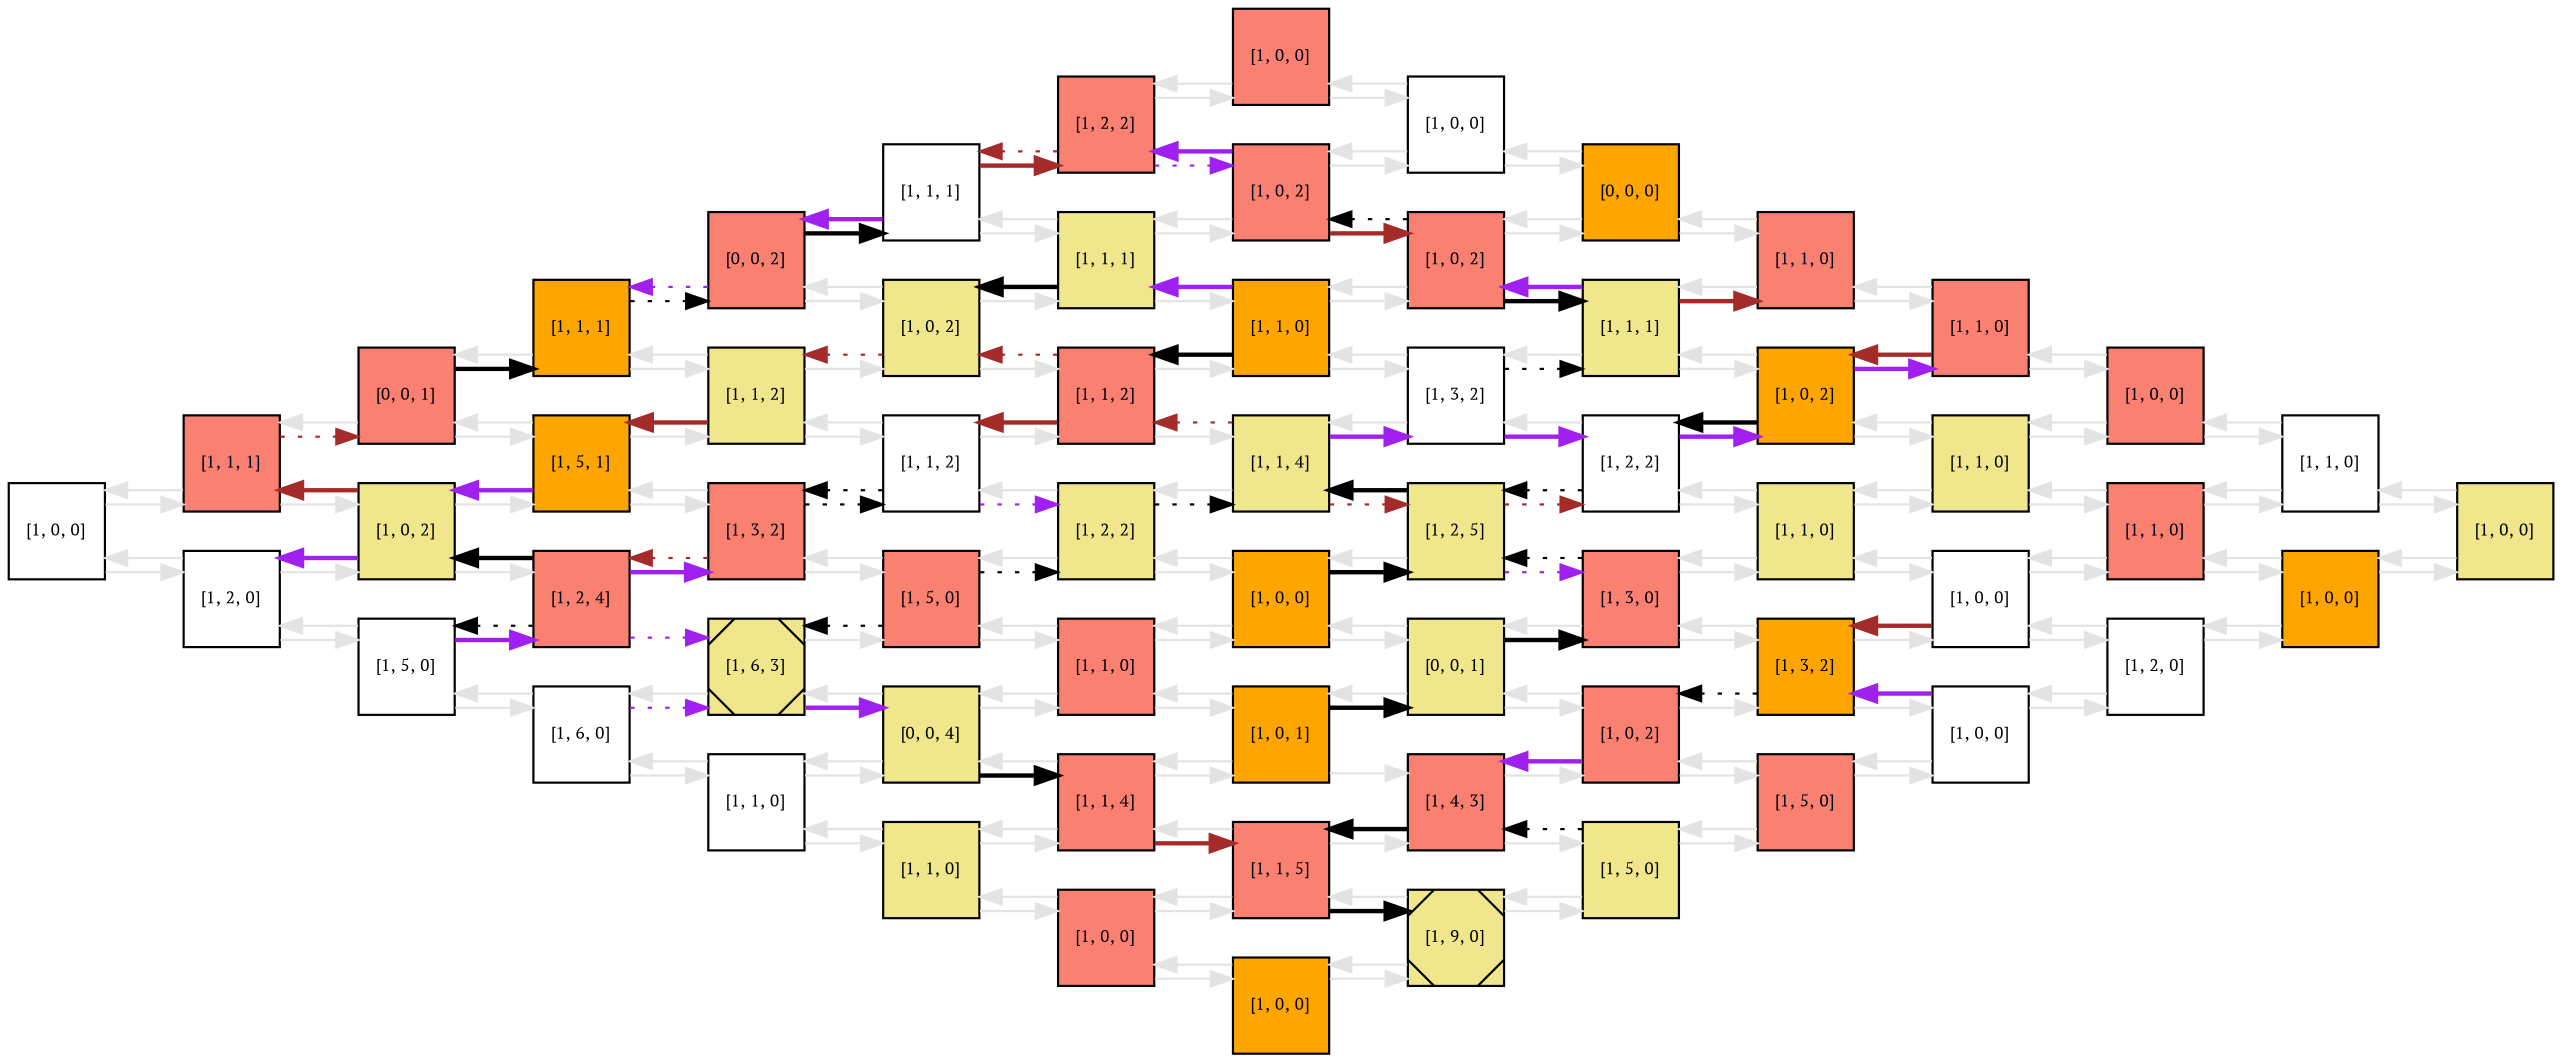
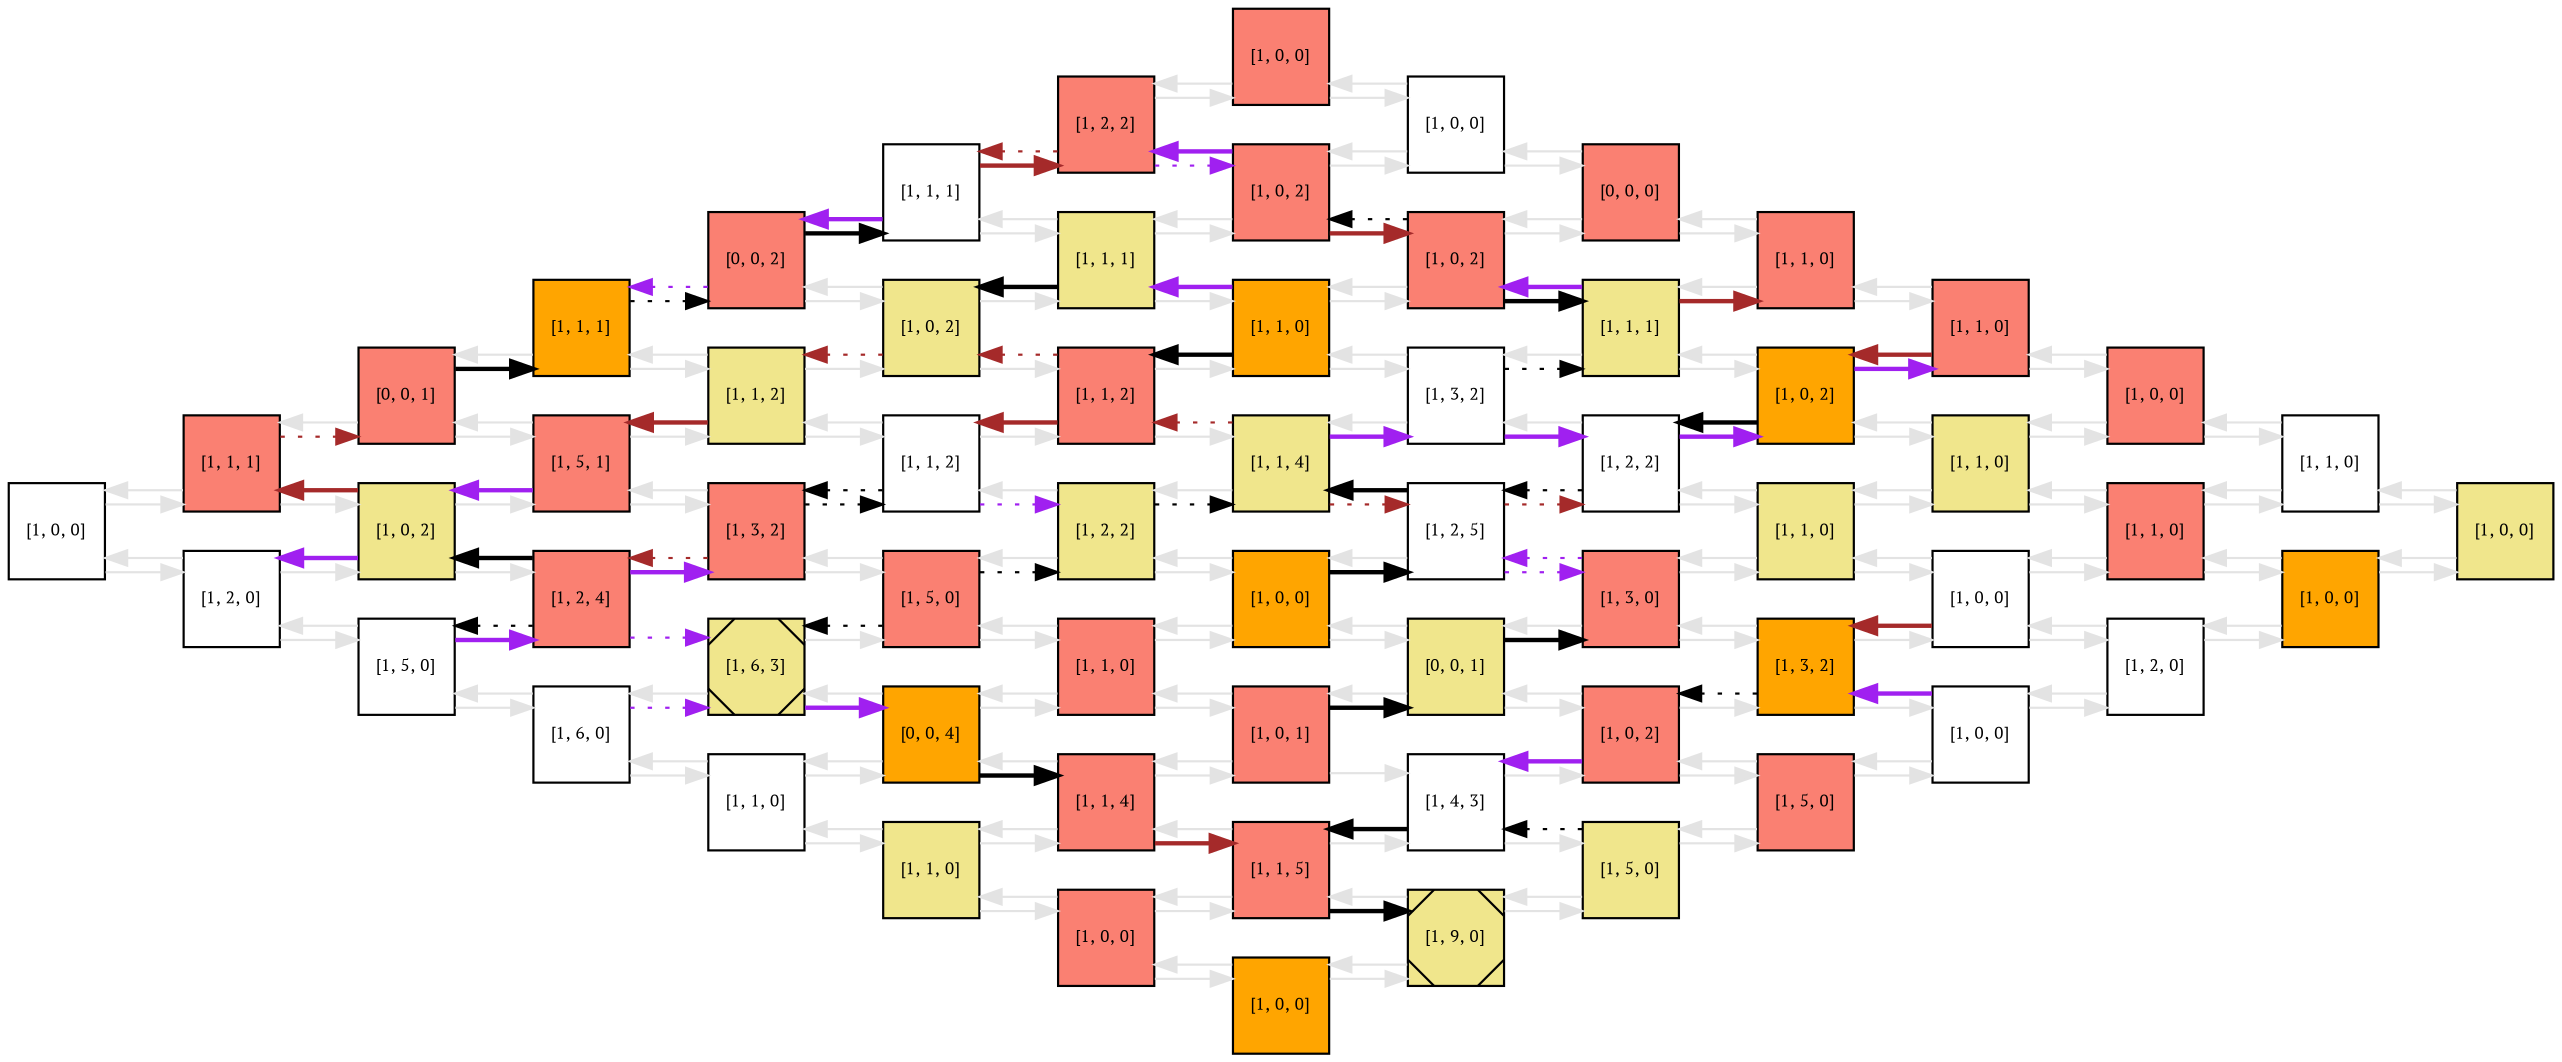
node "[0, 0, 0]": fillcolor orange -> salmon
node "[1, 5, 1]": fillcolor orange -> salmon
node "[1, 2, 5]": fillcolor khaki -> white
edge "[1, 3, 0]" -> "[1, 2, 5]": color black -> purple
node "[0, 0, 4]": fillcolor khaki -> orange
node "[1, 0, 1]": fillcolor orange -> salmon
node "[1, 4, 3]": fillcolor salmon -> white
